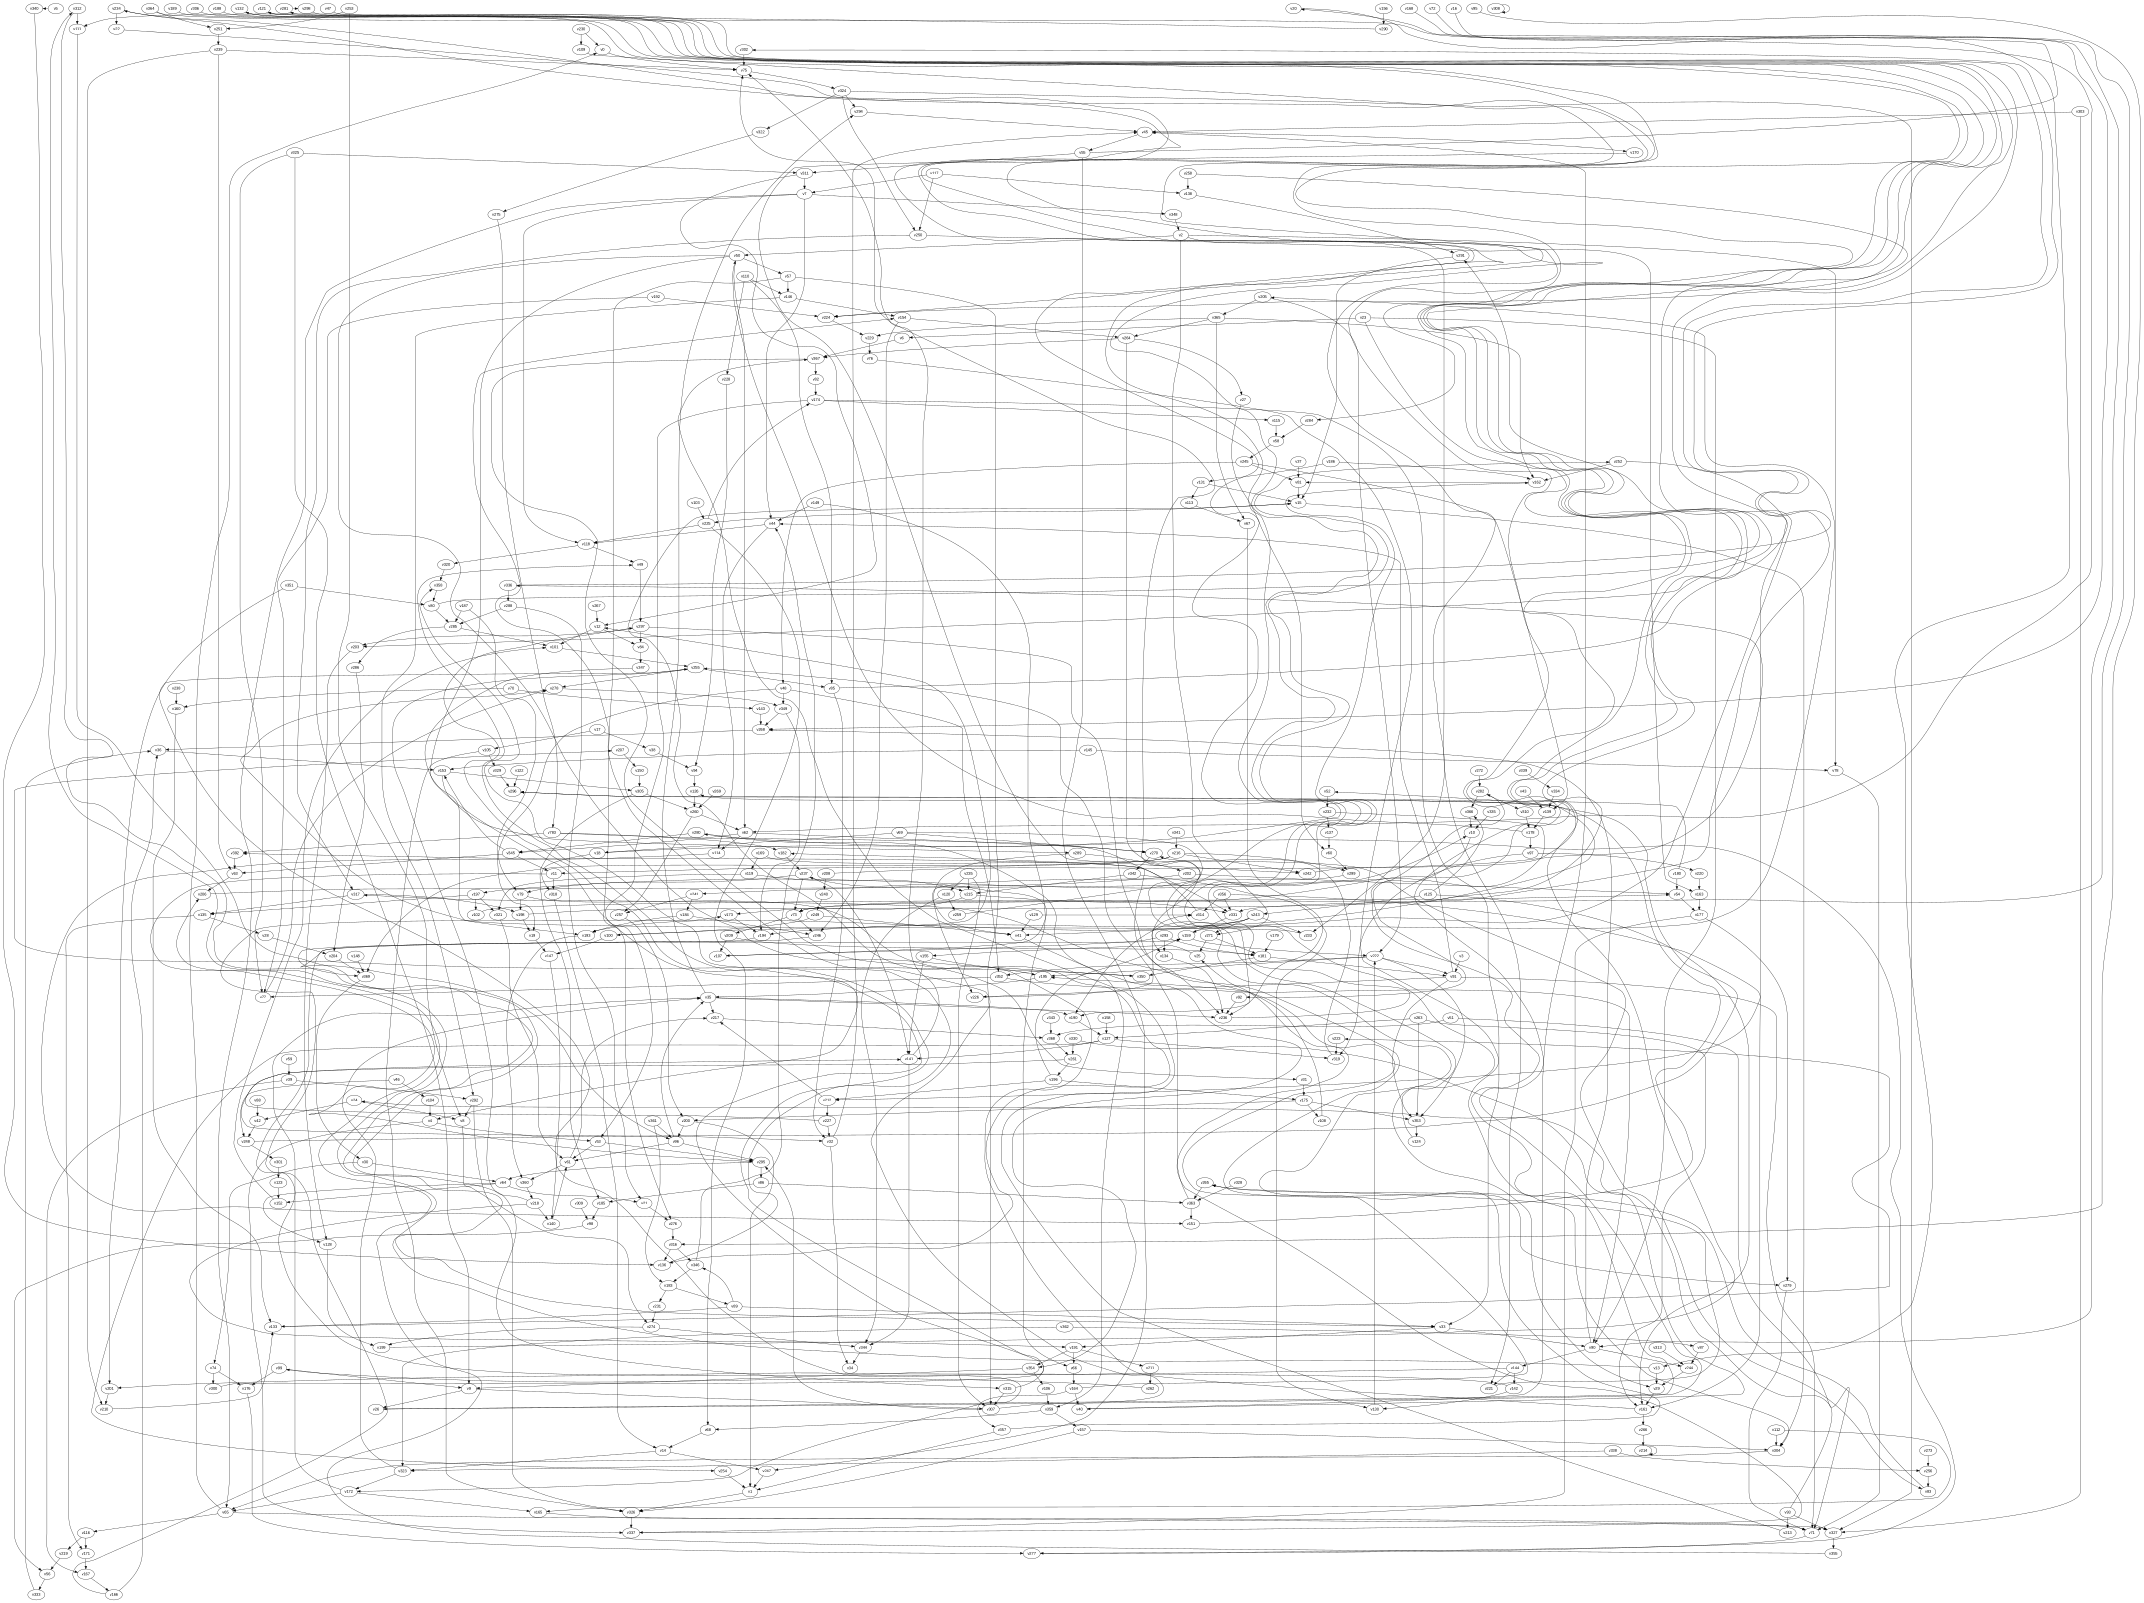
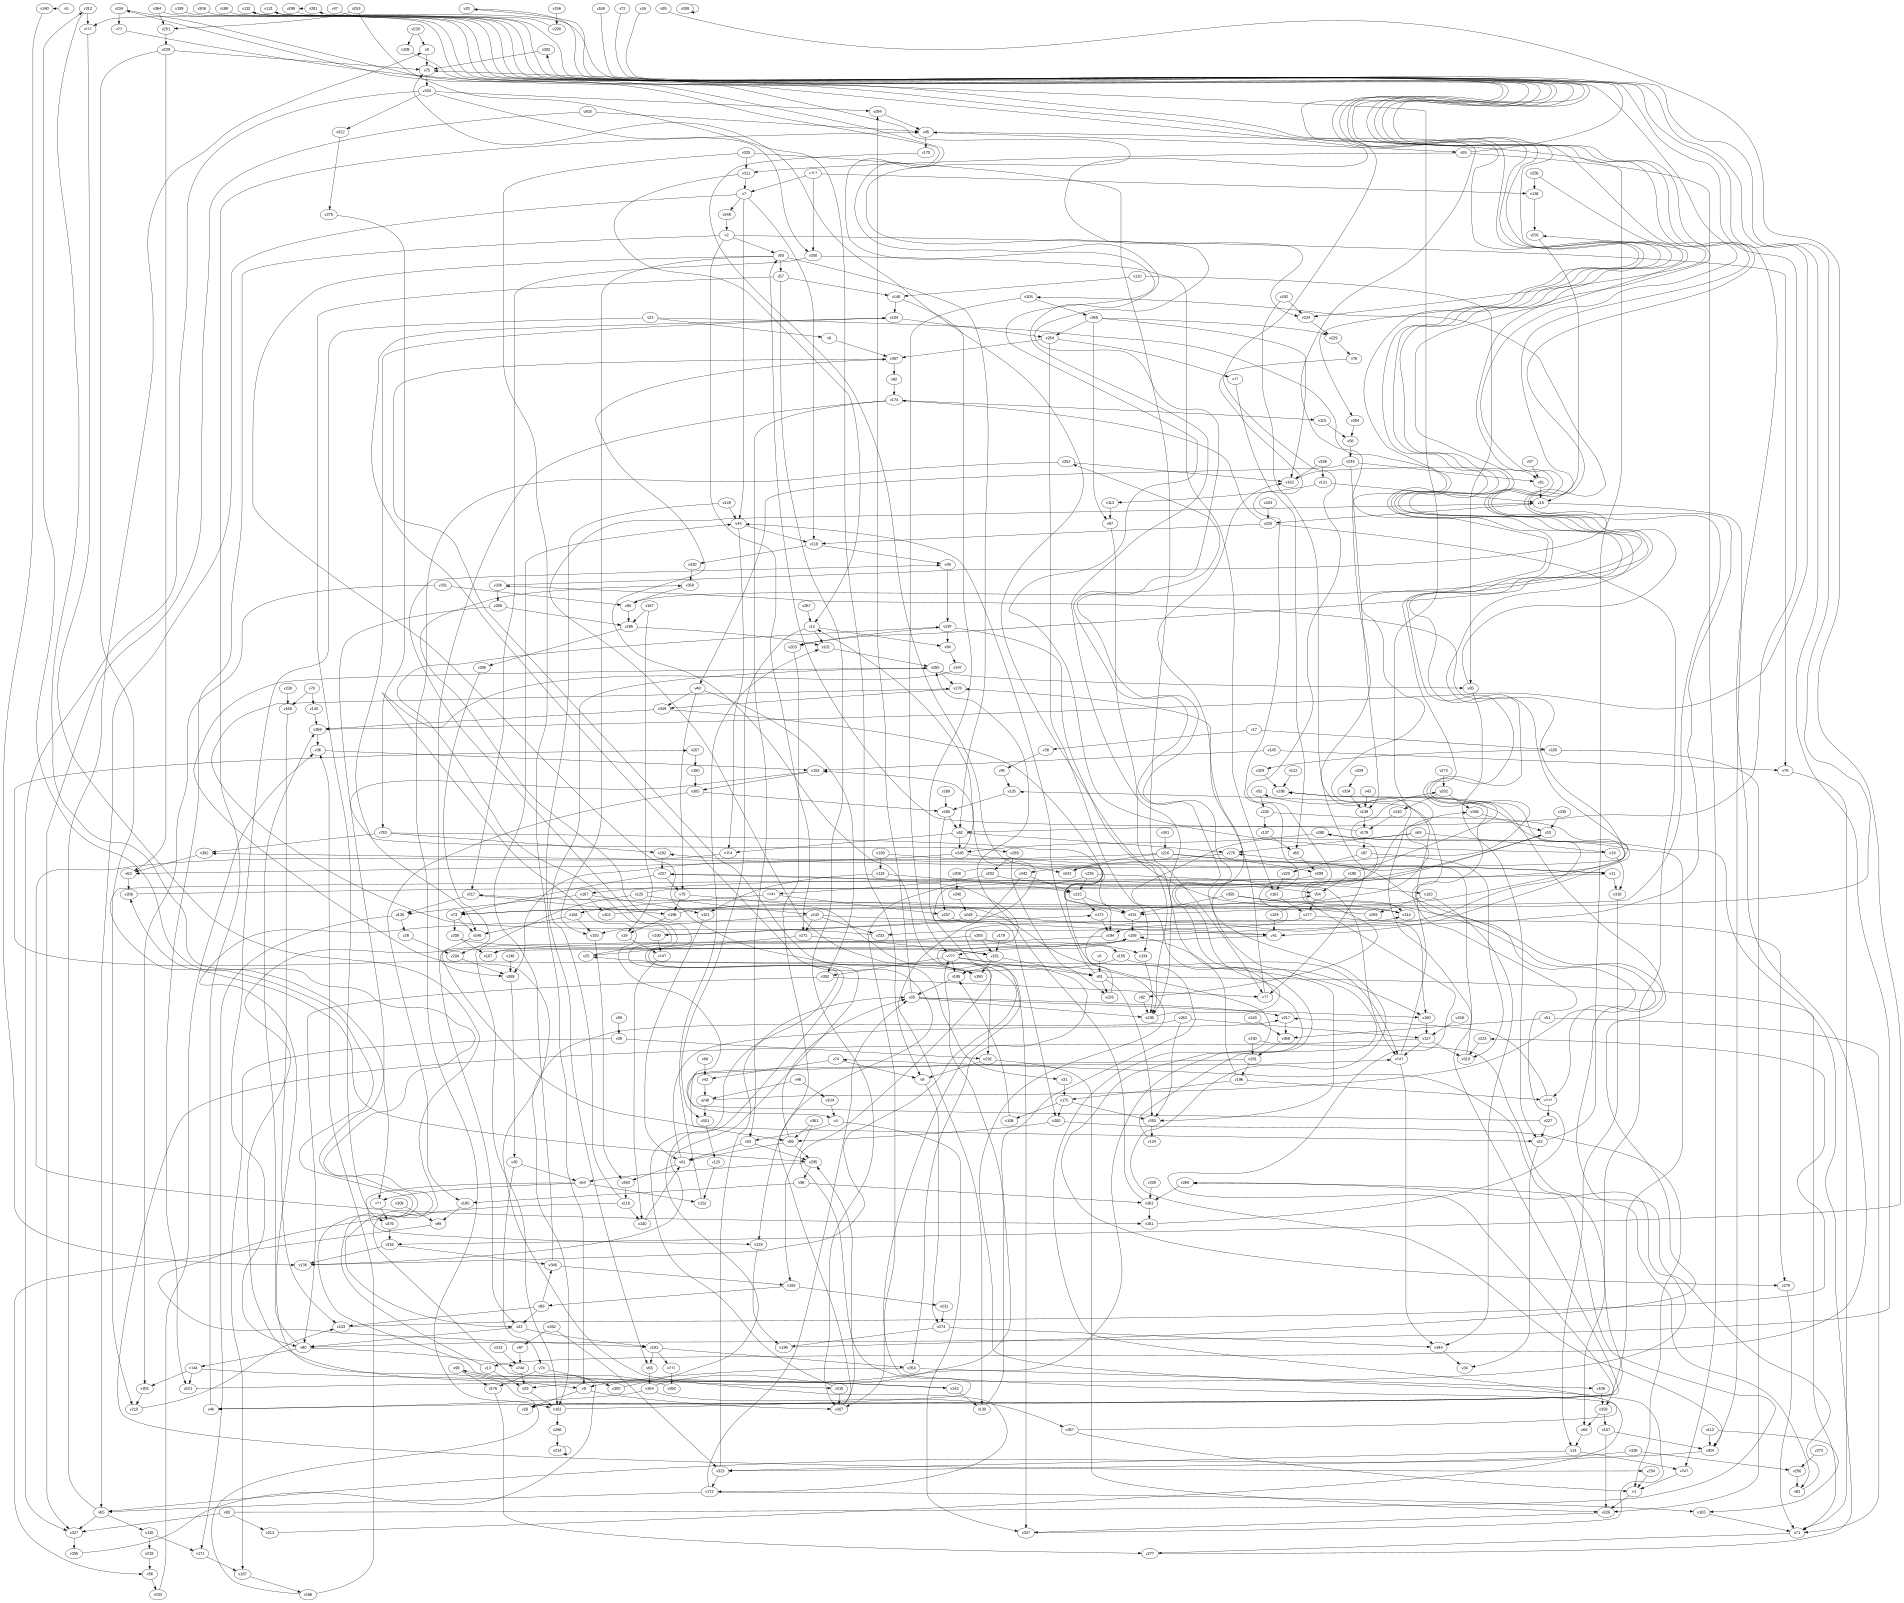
node "v228": removed
edge "v12" -> "v301": added
